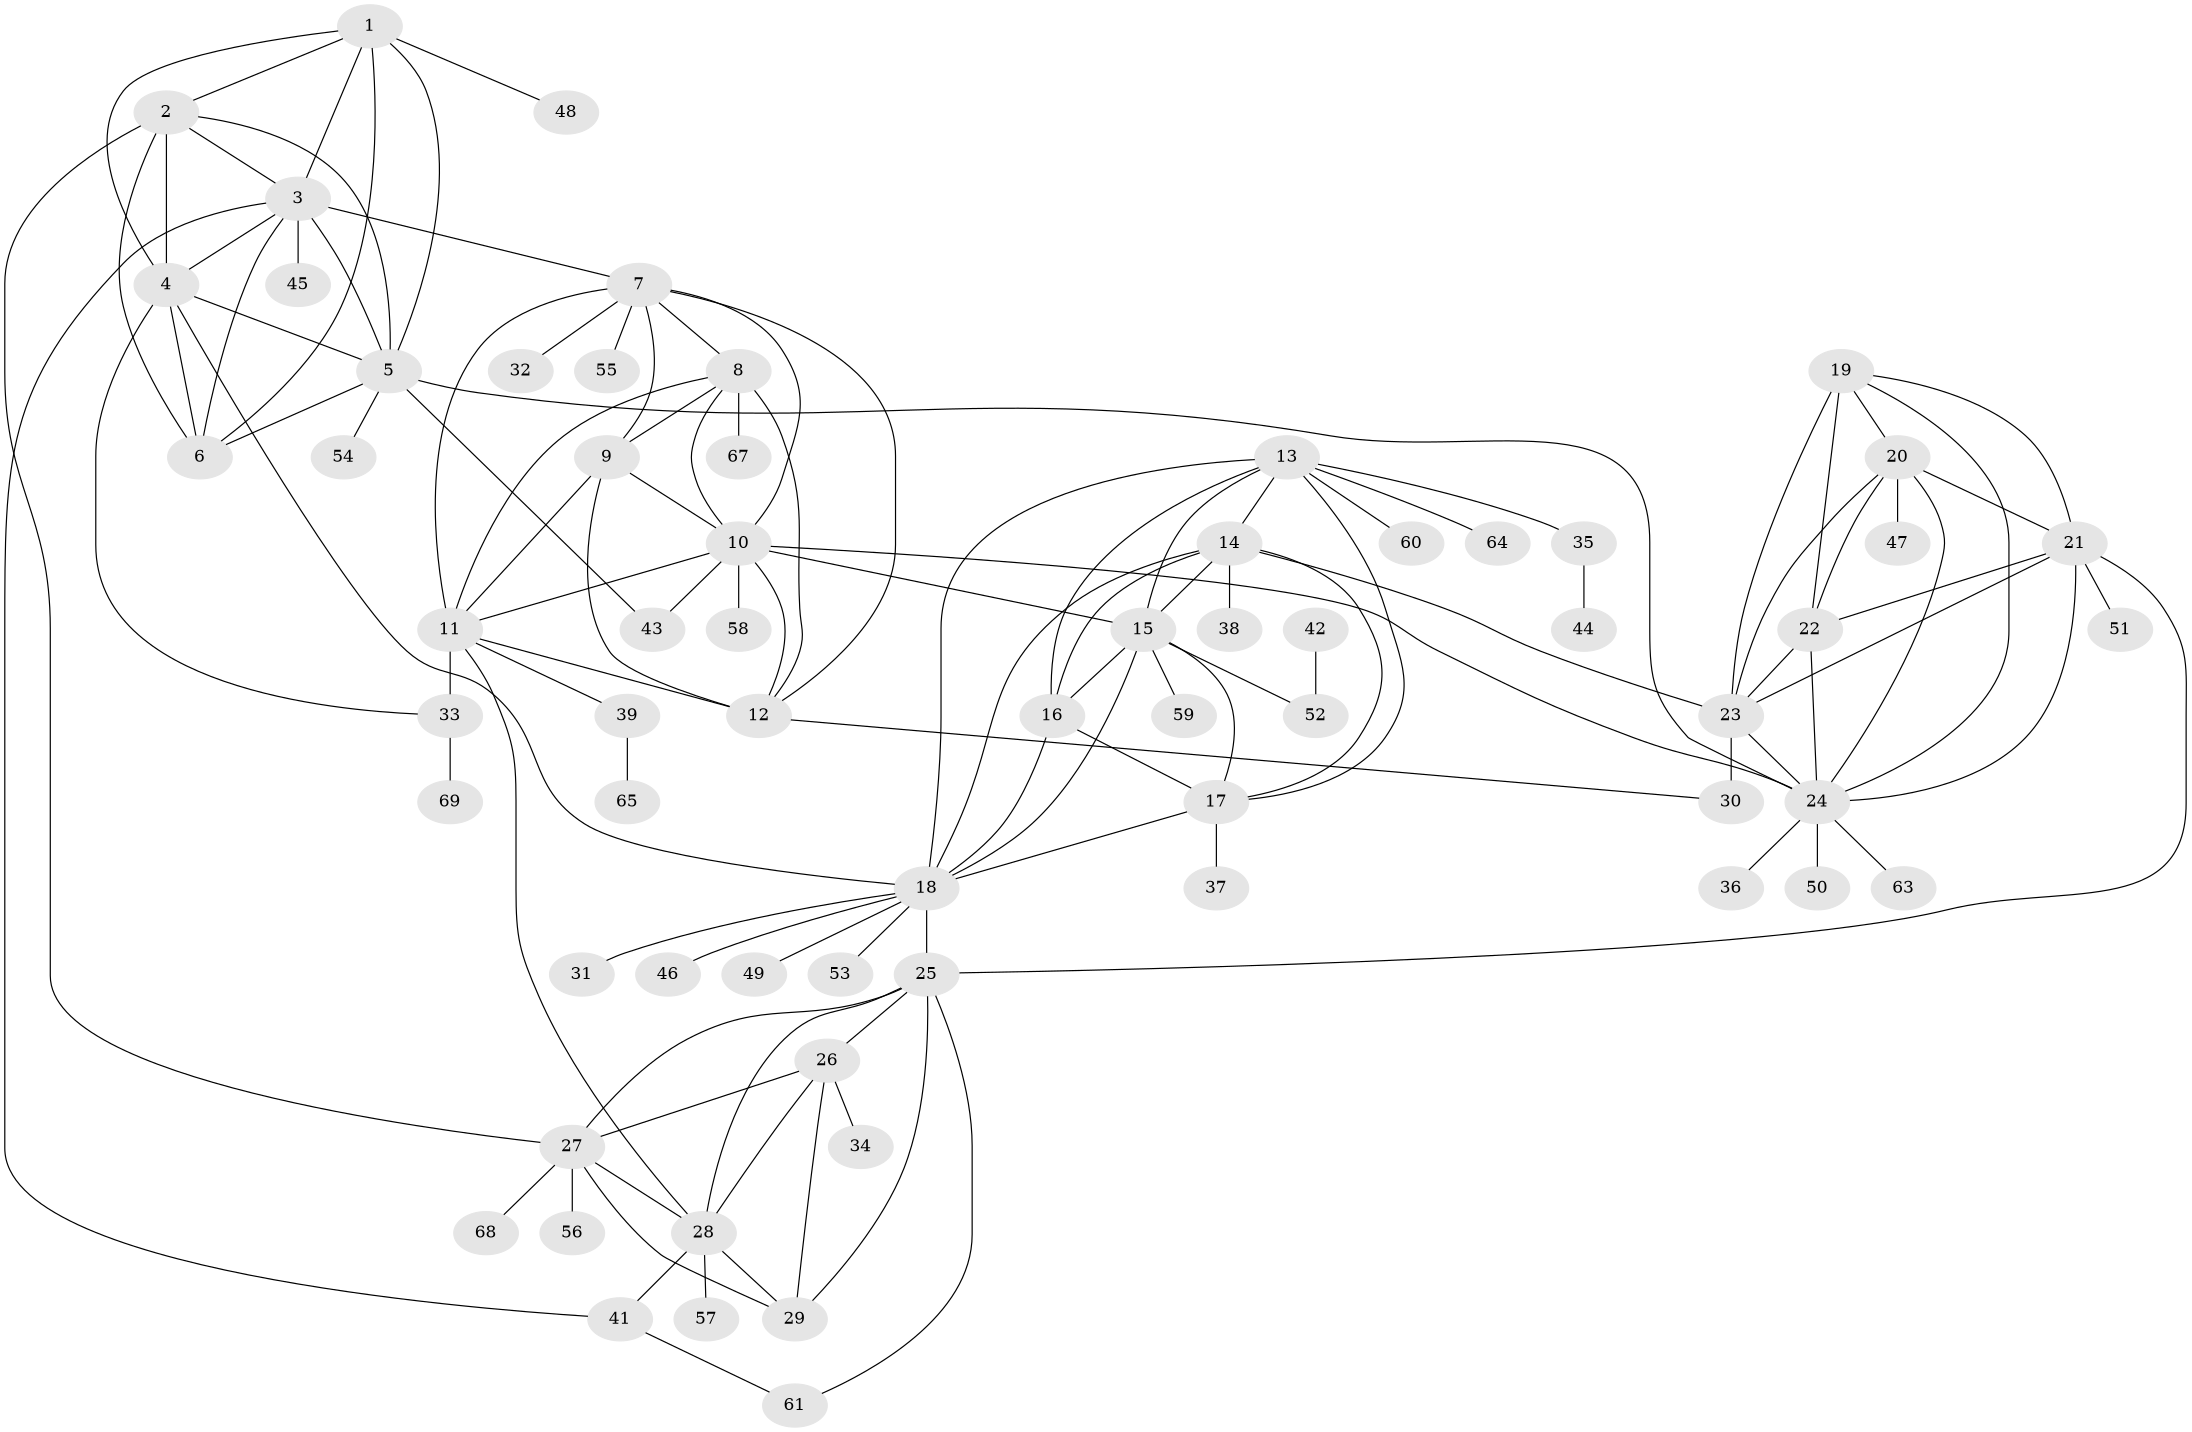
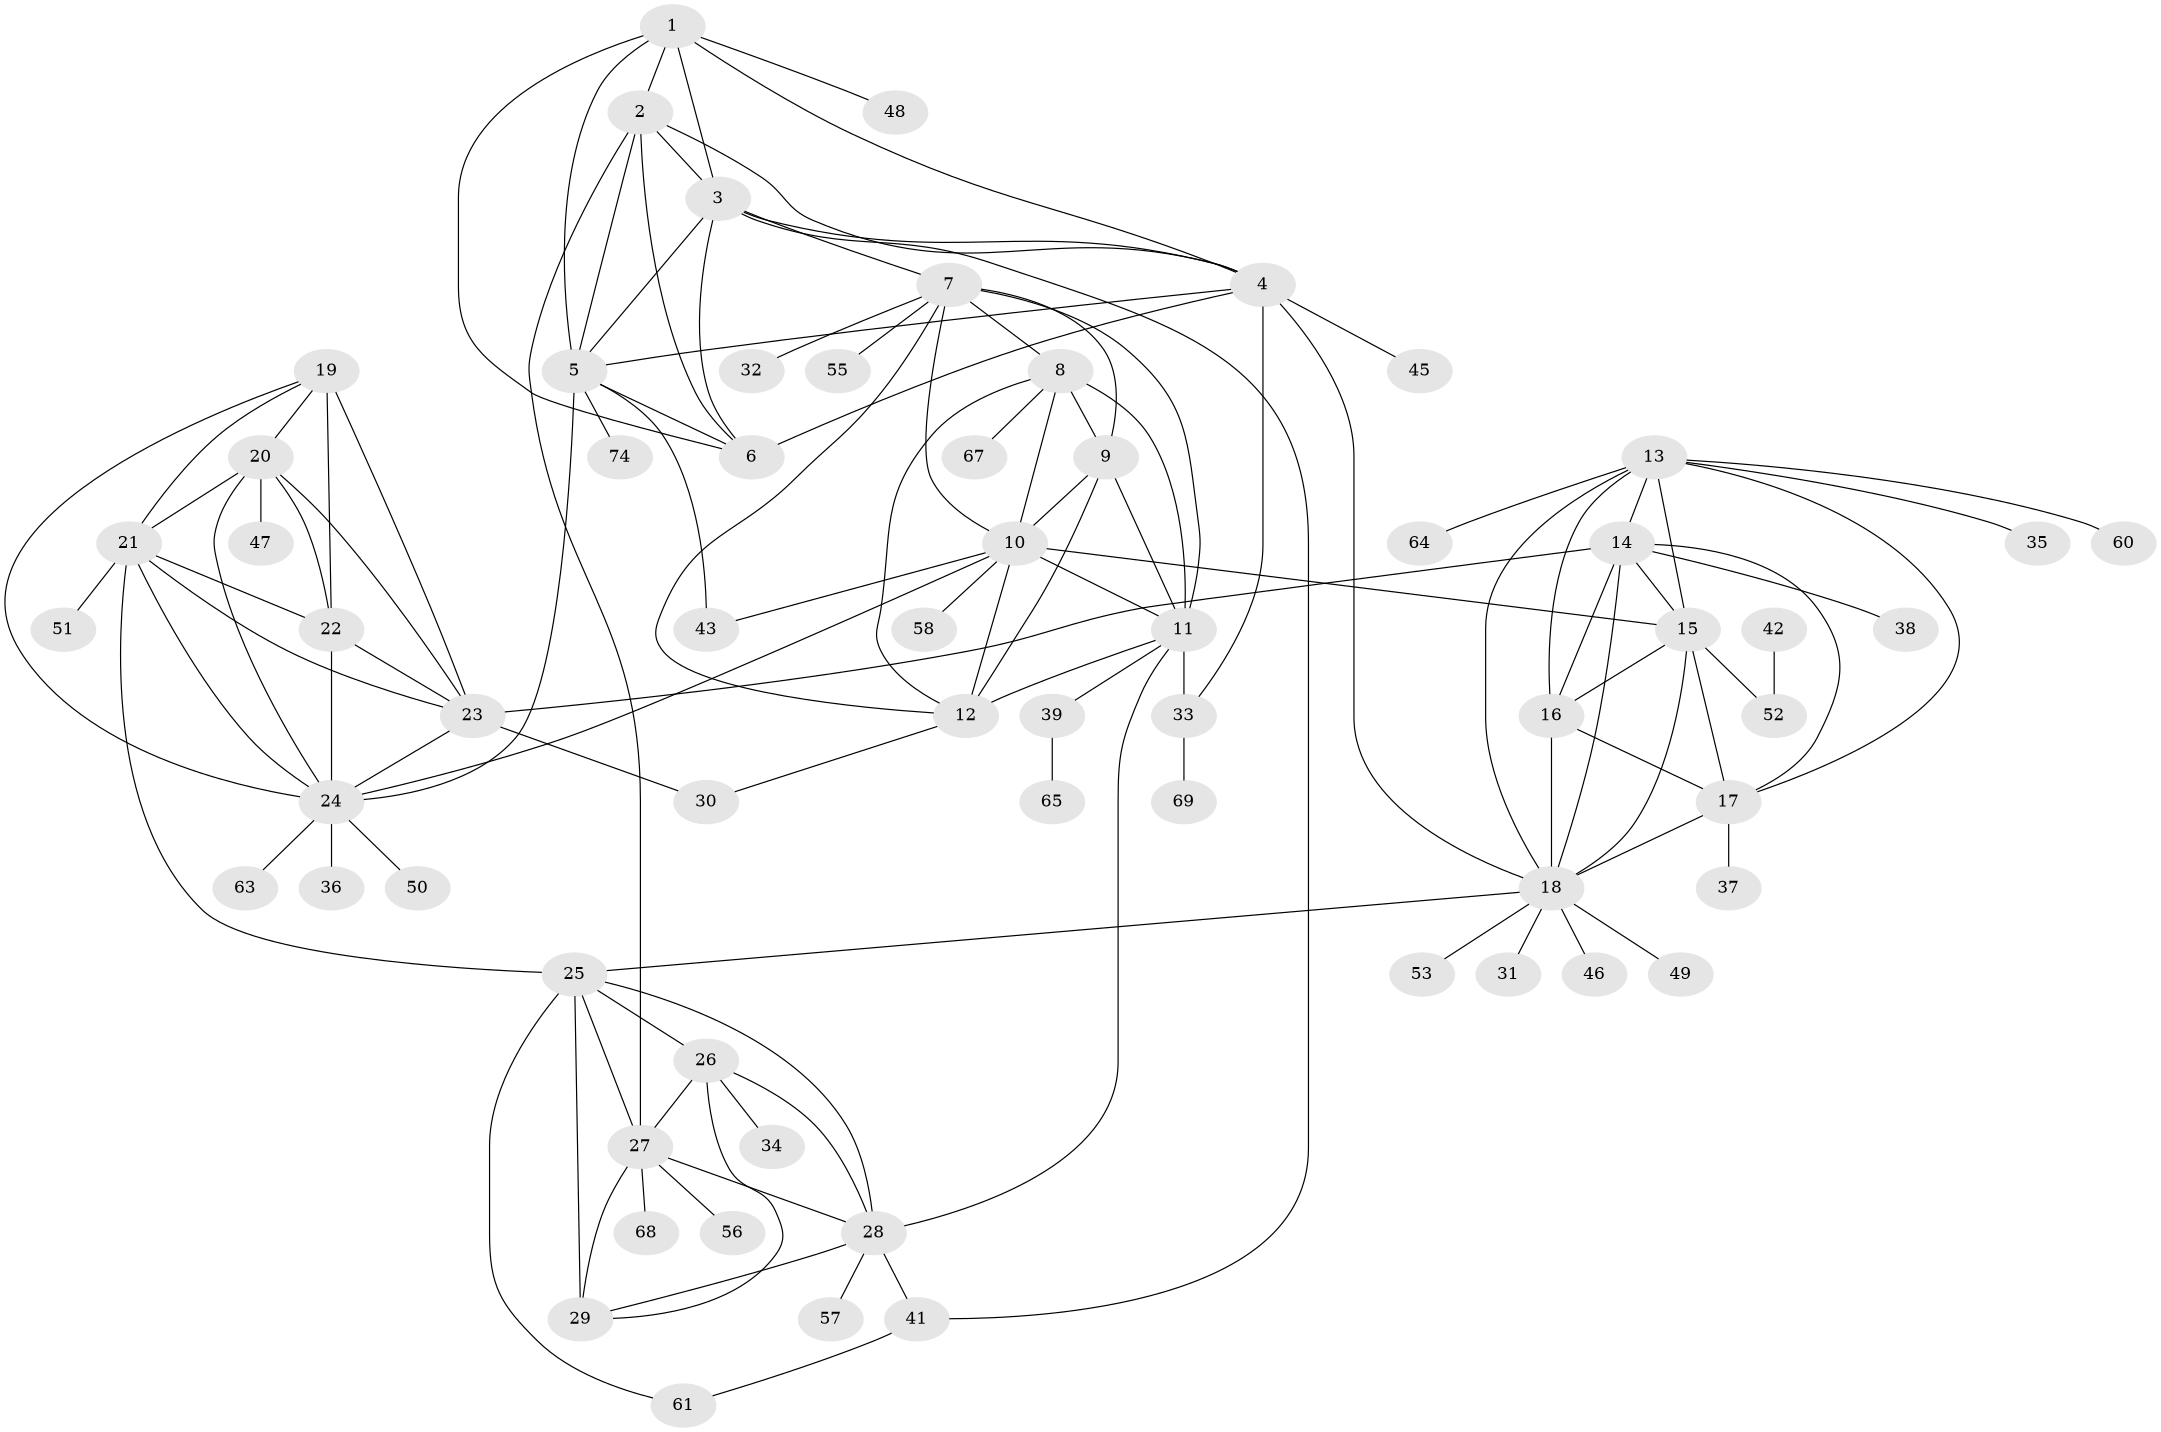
edge "3" -- "45": now "4" -- "45"
node "54": label "54" -> "74"
node "44": removed
node "59": removed
